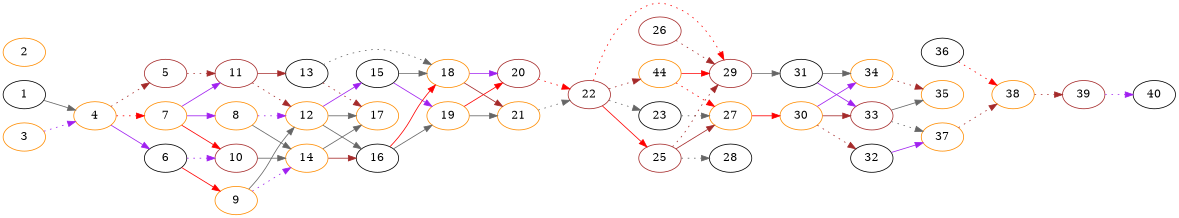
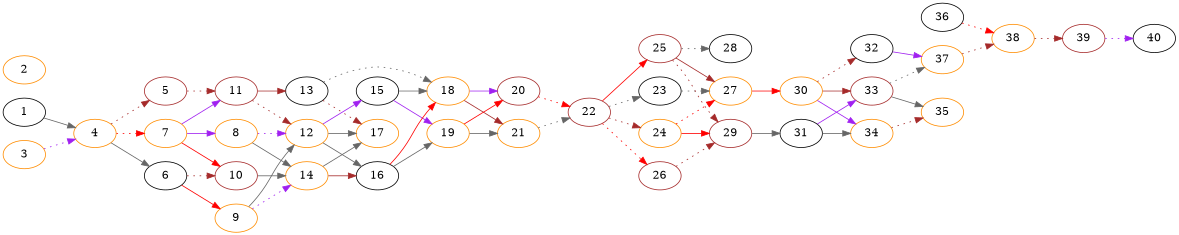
edge "22" -> "29": now "22" -> "26"
node "44": label "44" -> "24"
edge "4" -> "6": color purple -> gray40
edge "6" -> "10": color purple -> brown
